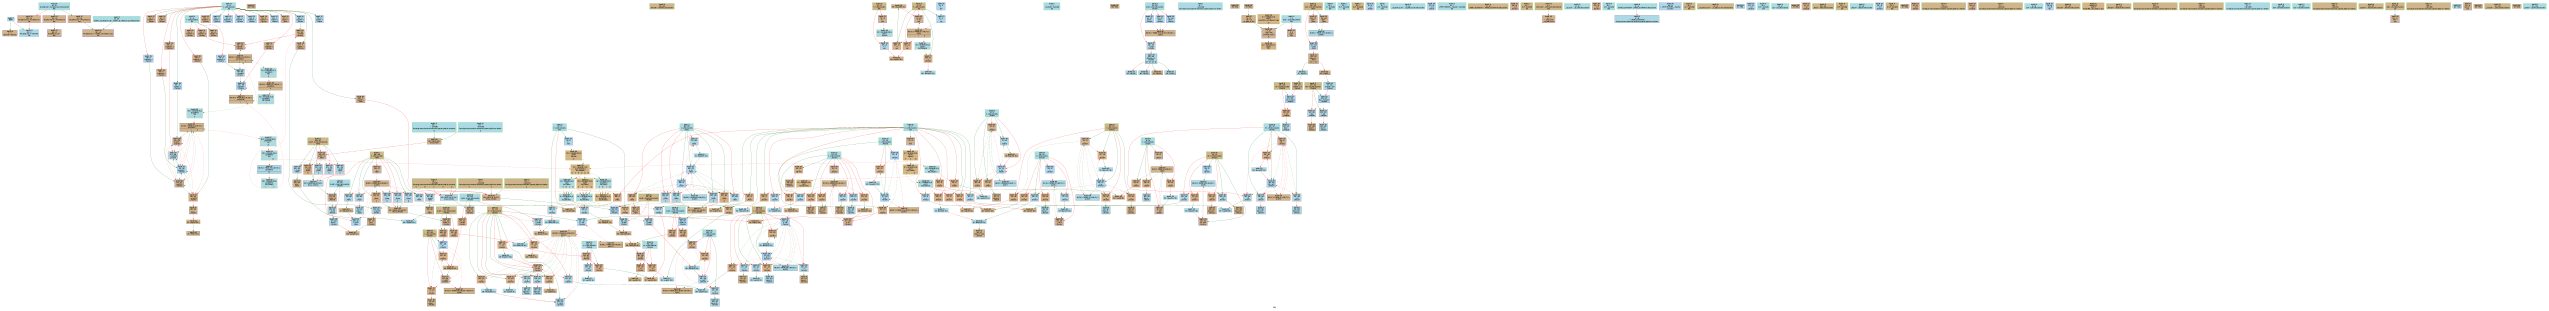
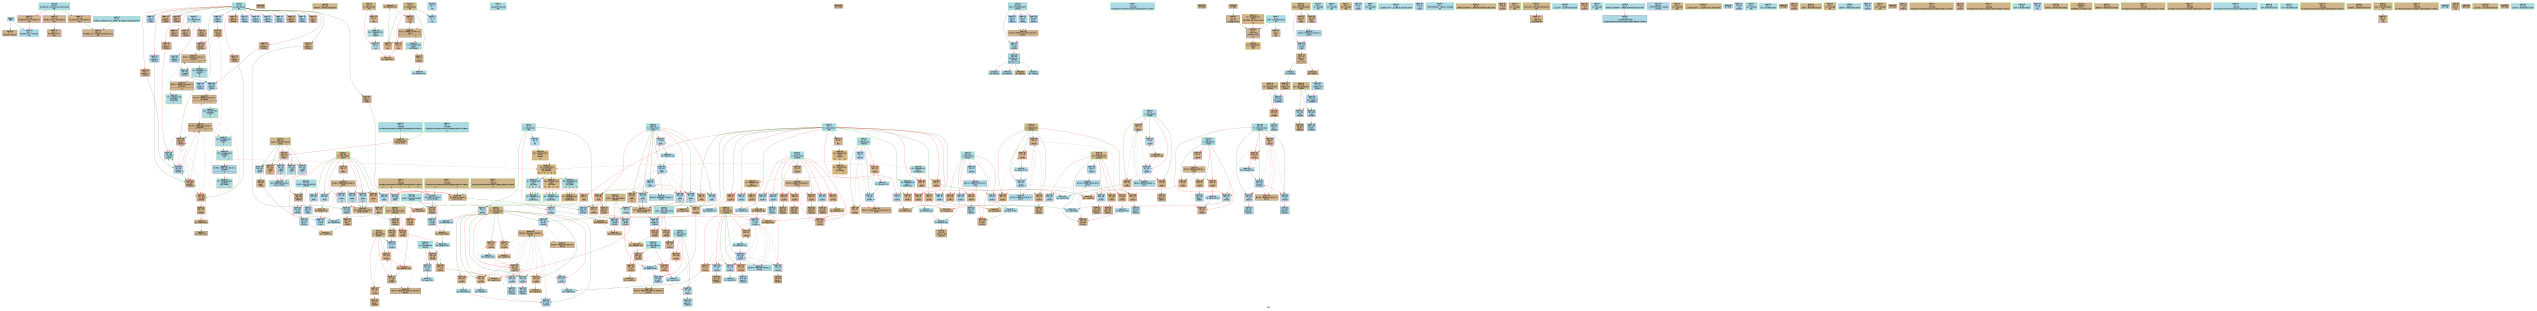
edge "NodeID: 460" -> "NodeID: 97": now "NodeID: 460" -> "NodeID: 207"
